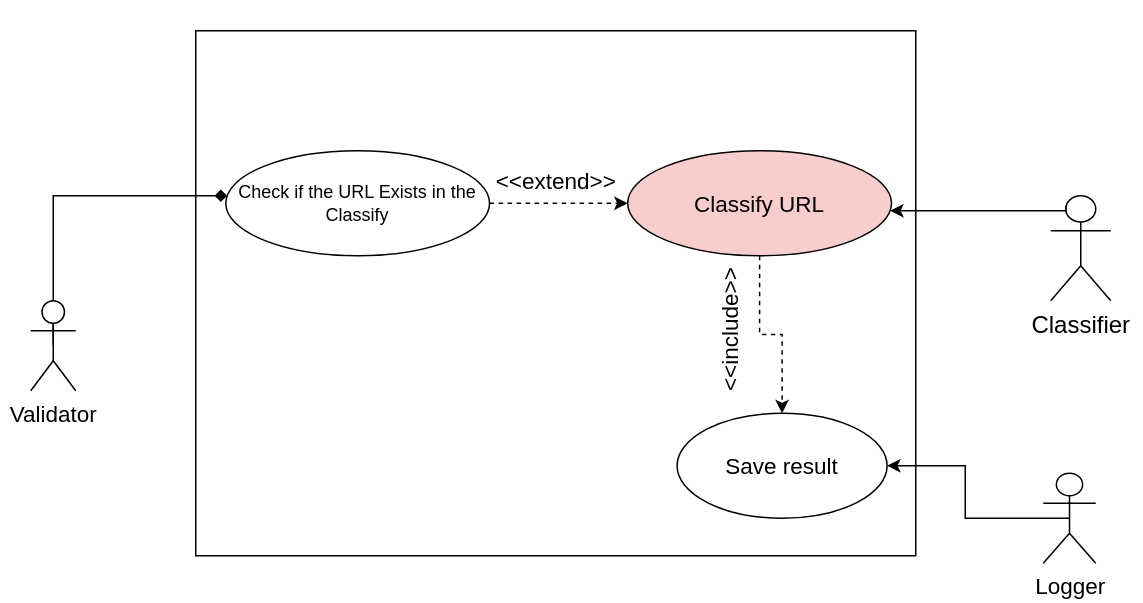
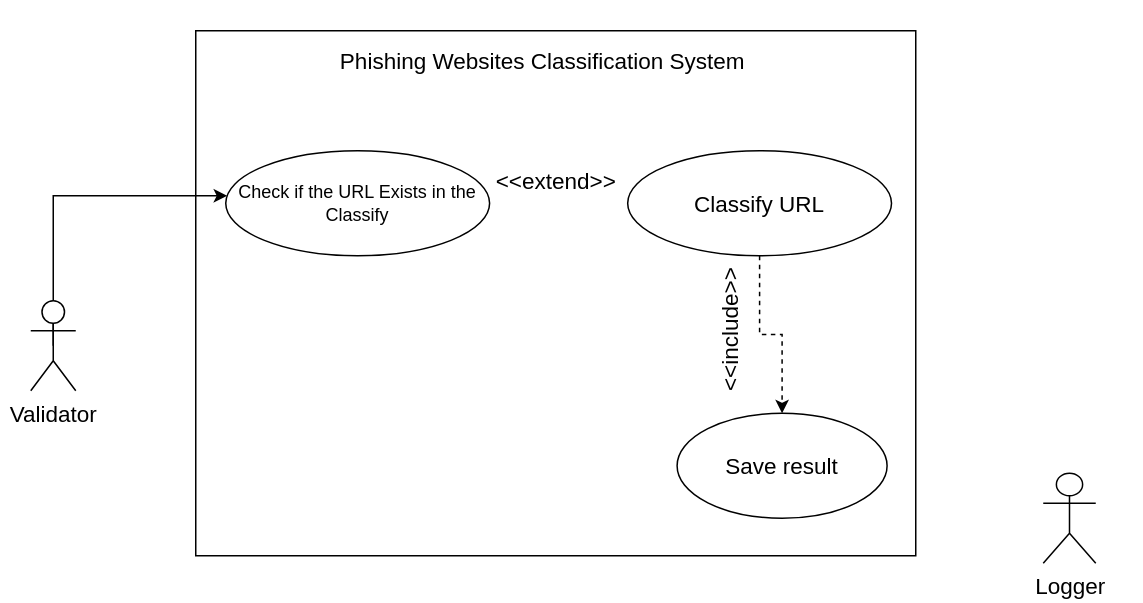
node "Phishing Websites Classification System": added
edge "Validator" -> "Check if the URL Exists in the Classify": arrowhead diamond -> classic
edge "Check if the URL Exists in the Classify" -> "Classify URL": removed
node "Classify URL": fillcolor #f8cecc -> #ffffff
edge "Classifier" -> "Classify URL": removed
node "Classifier": removed
edge "Logger" -> "Save result": removed
